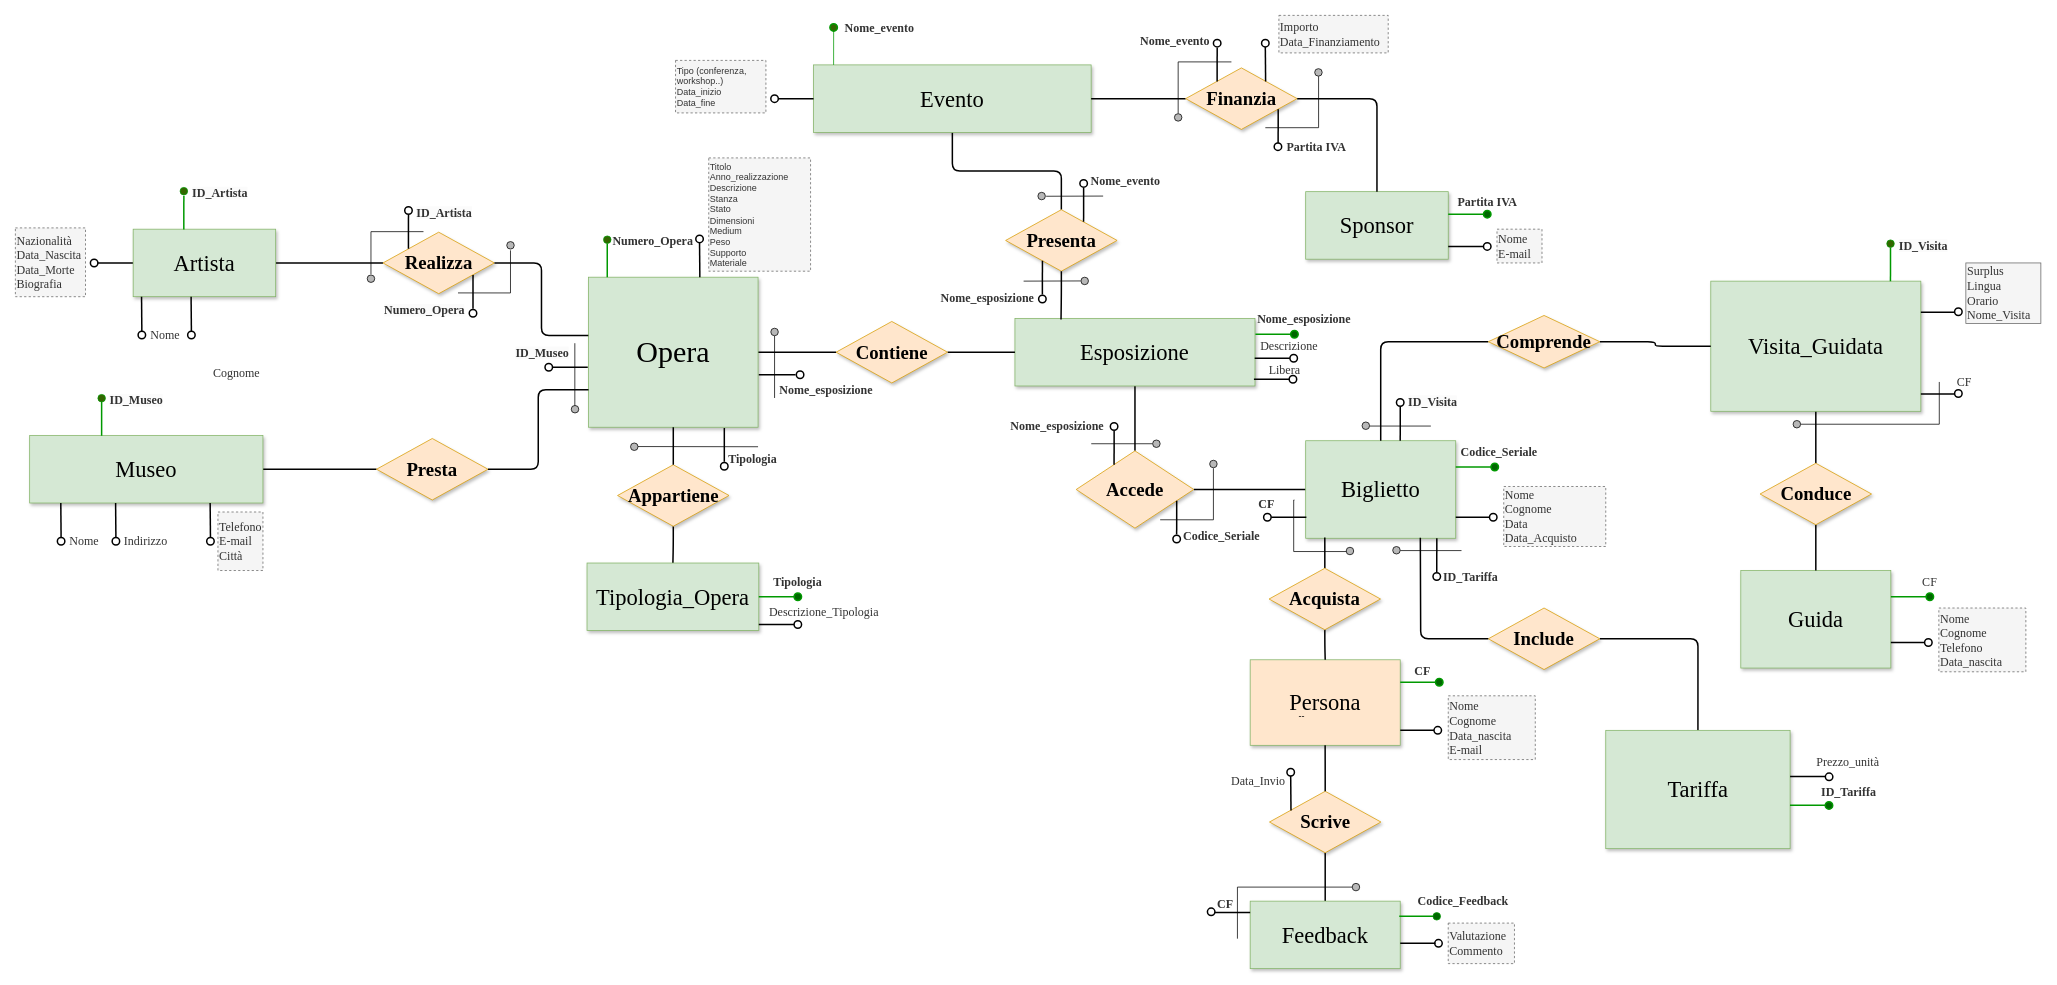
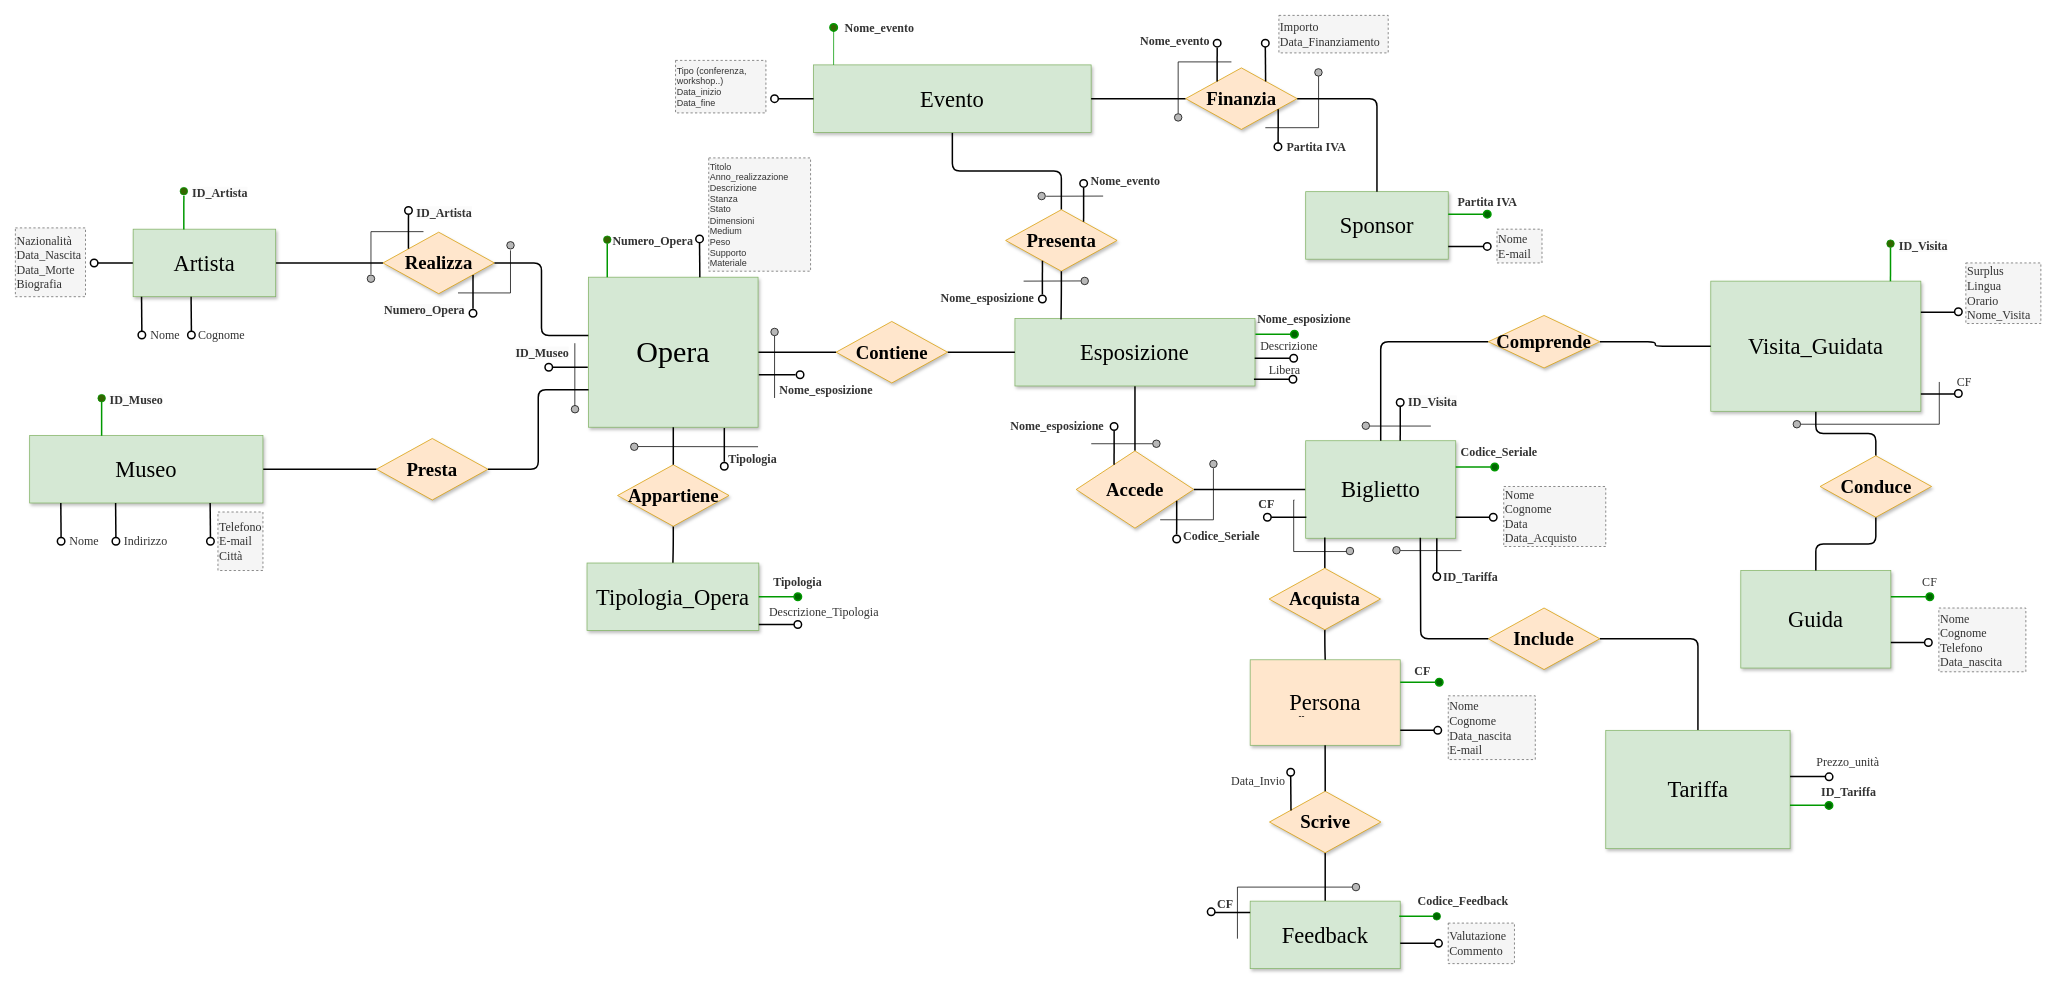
node "Surplus Lingua Orario Nome_Visita": style solid -> dashed
node "Cognome": moved (236, 372) -> (221, 335)
node "Conduce": moved (1815, 494) -> (1875, 486)
